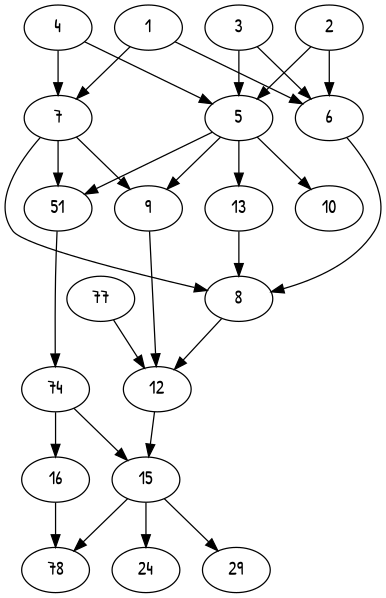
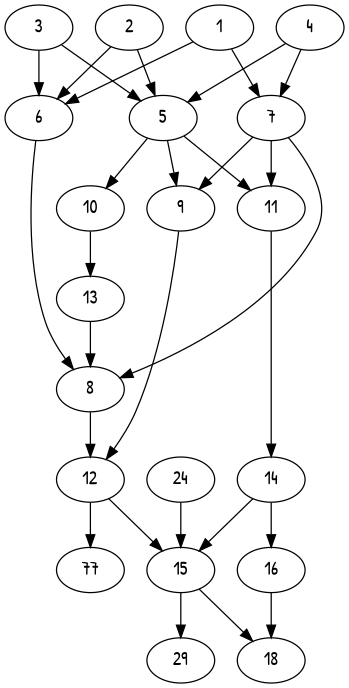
edge "5" -> "13": now "10" -> "13"
node "51": label "51" -> "11"
edge "77" -> "12": reversed
node "74": label "74" -> "14"
edge "15" -> "24": reversed
node "78": label "78" -> "18"
